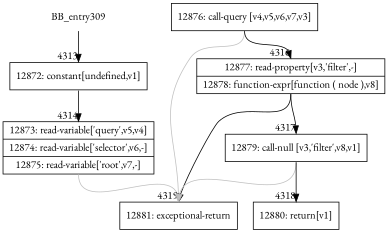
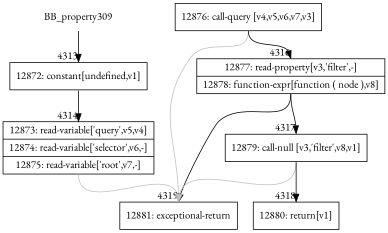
node "BB_entry309": label "BB_entry309" -> "BB_property309"
